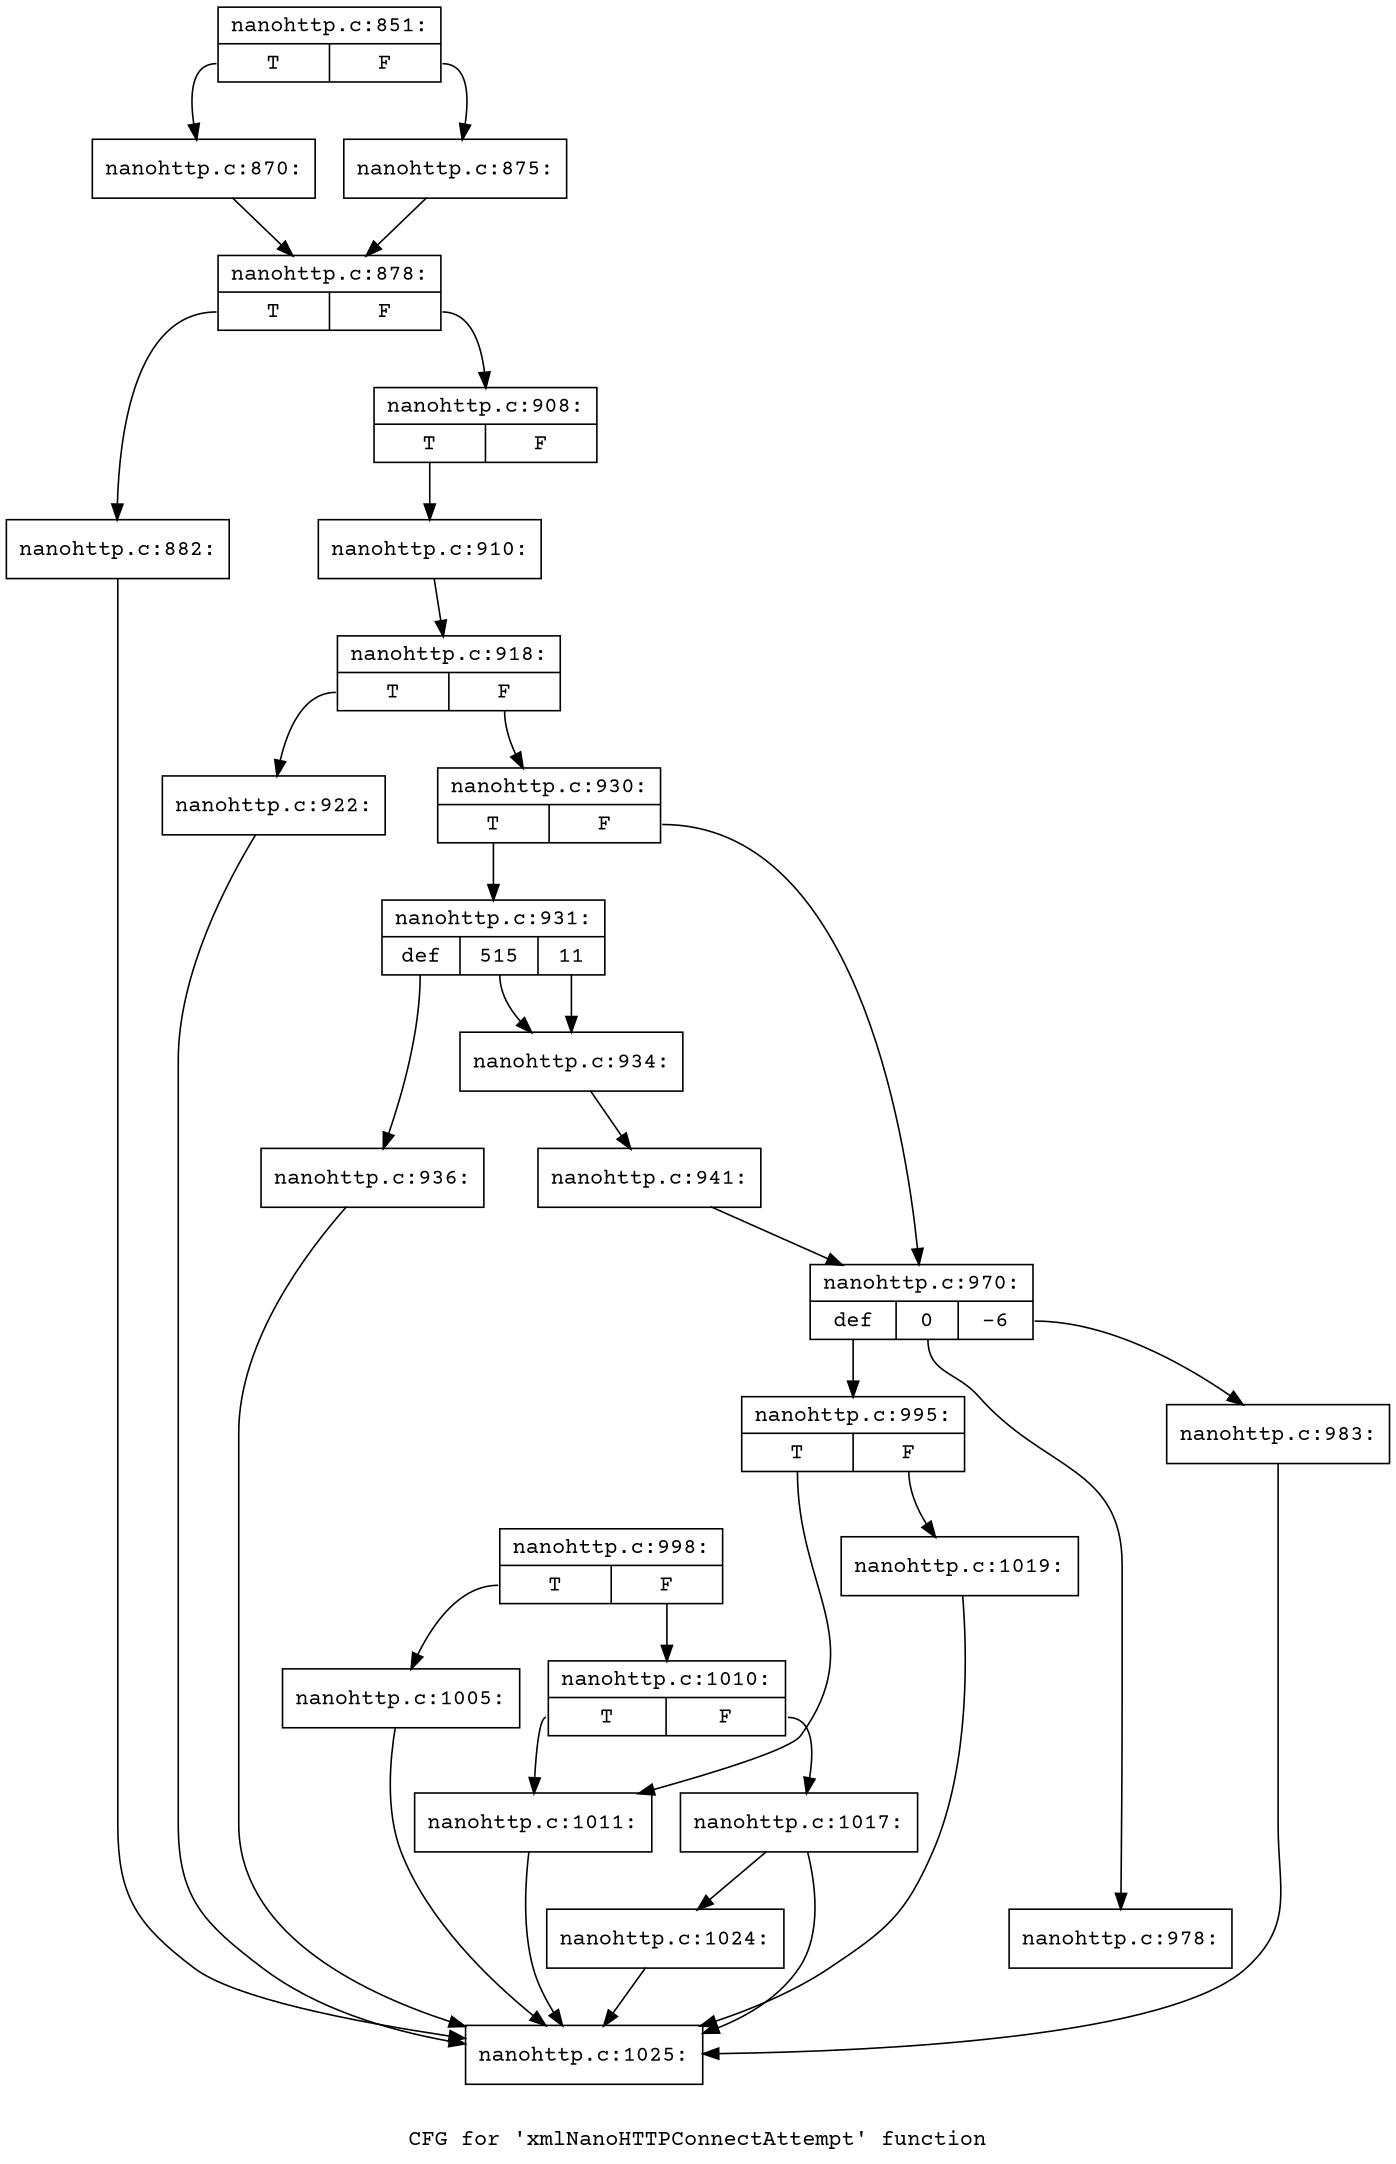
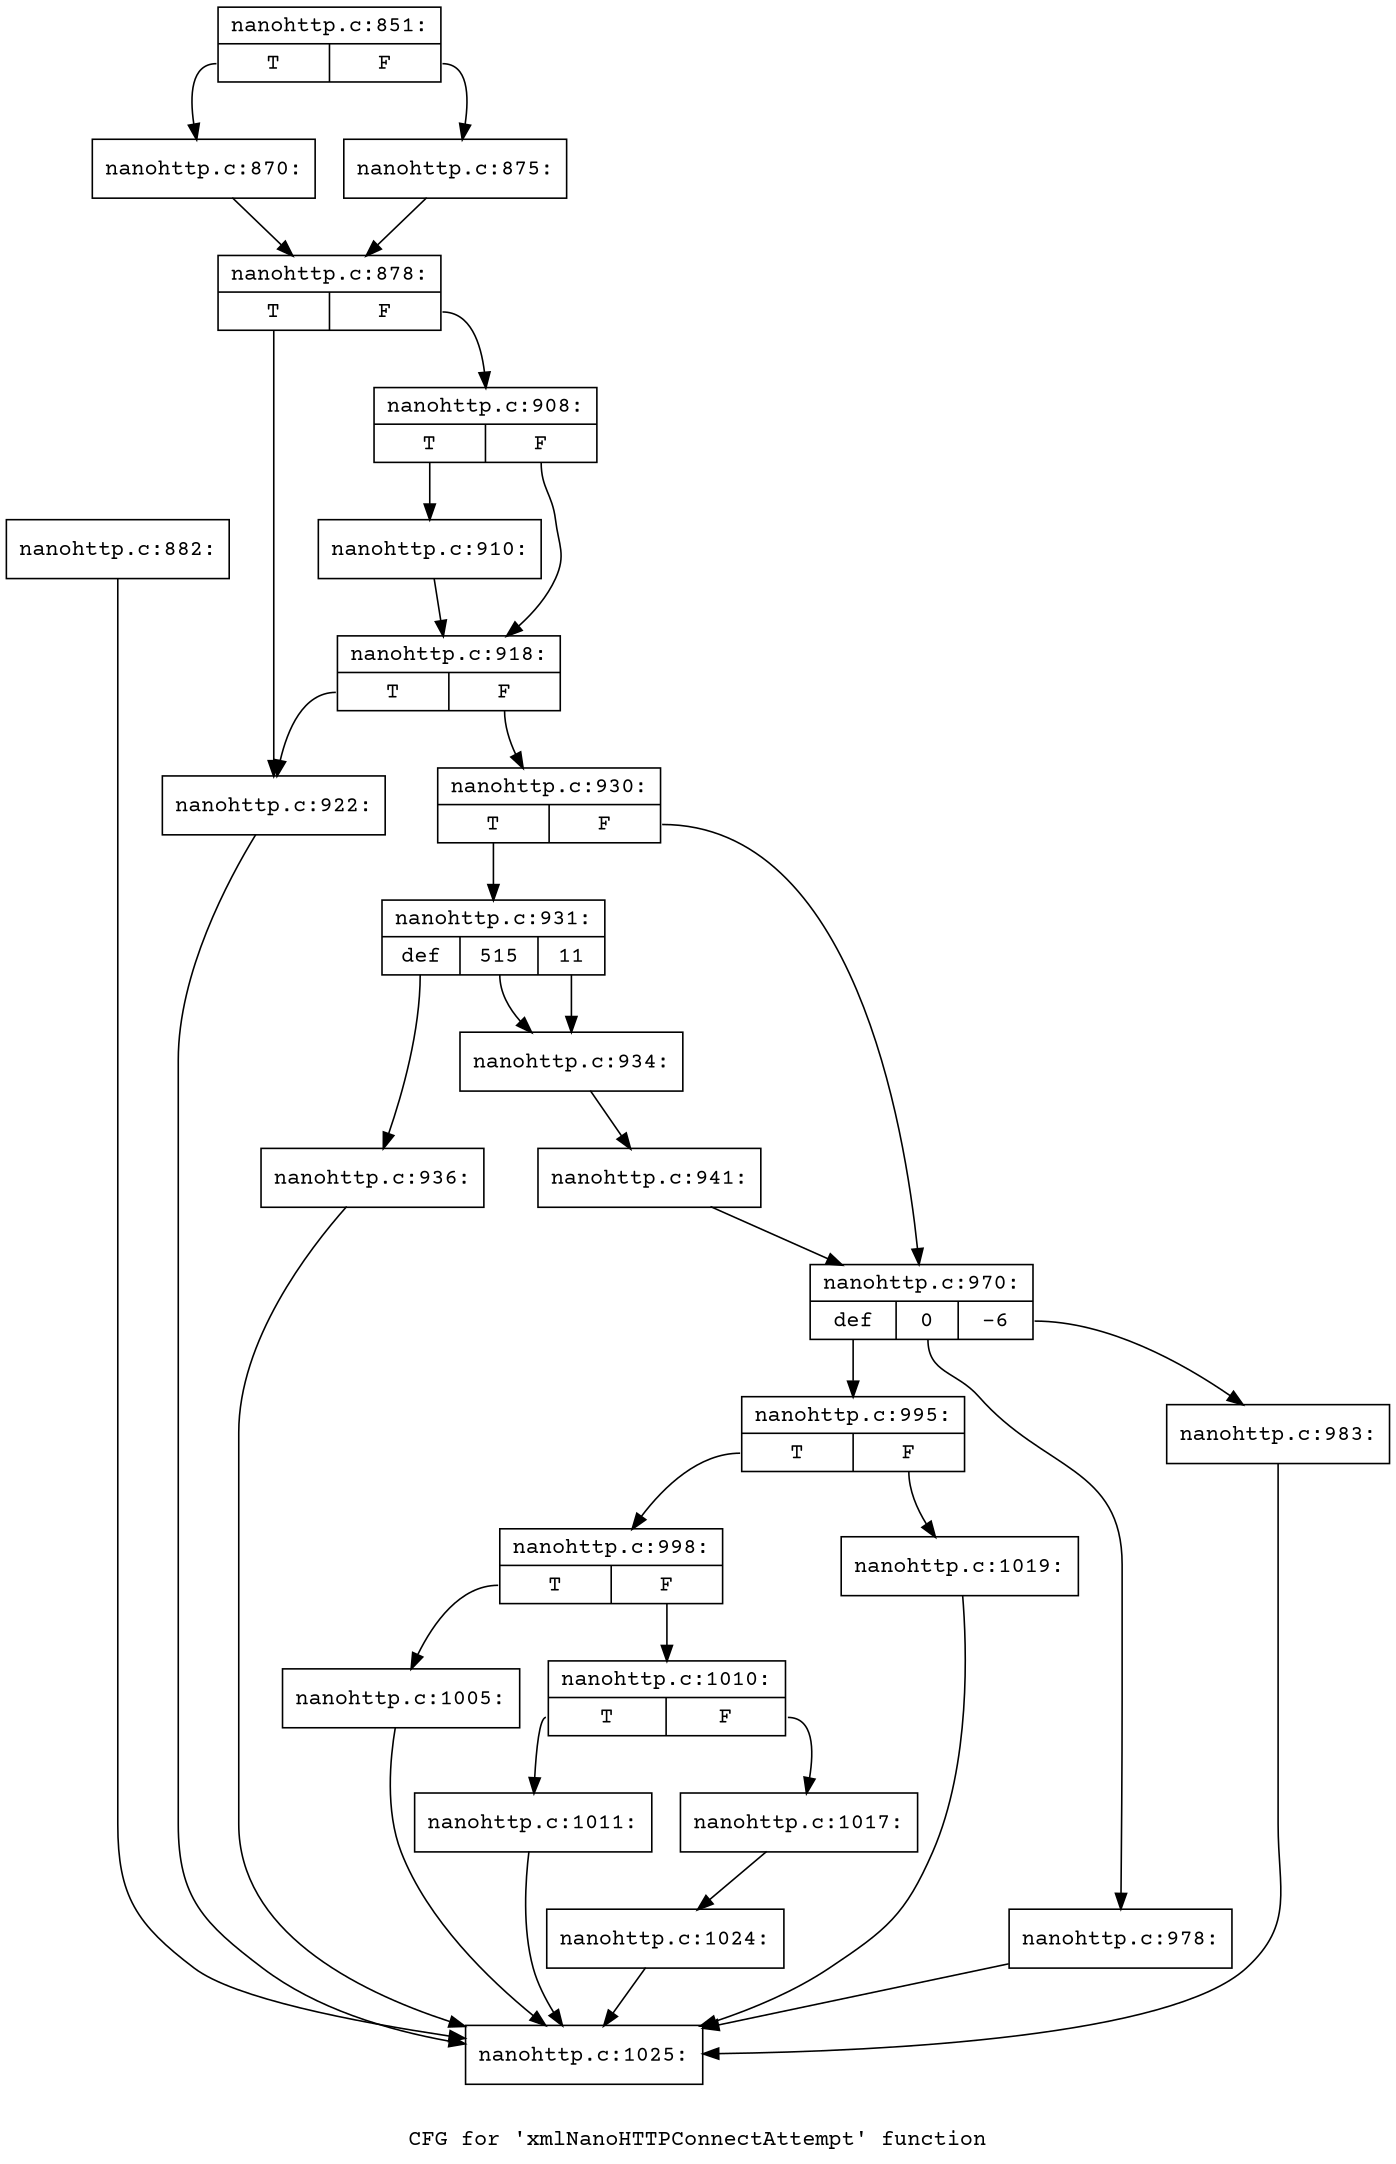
edge "nanohttp.c:878:" -> "nanohttp.c:882:": now "nanohttp.c:878:" -> "nanohttp.c:922:"
edge "nanohttp.c:908:" -> "nanohttp.c:918:": added
edge "nanohttp.c:995:" -> "nanohttp.c:1011:": now "nanohttp.c:995:" -> "nanohttp.c:998:"
edge "nanohttp.c:1017:" -> "nanohttp.c:1025:": now "nanohttp.c:978:" -> "nanohttp.c:1025:"
